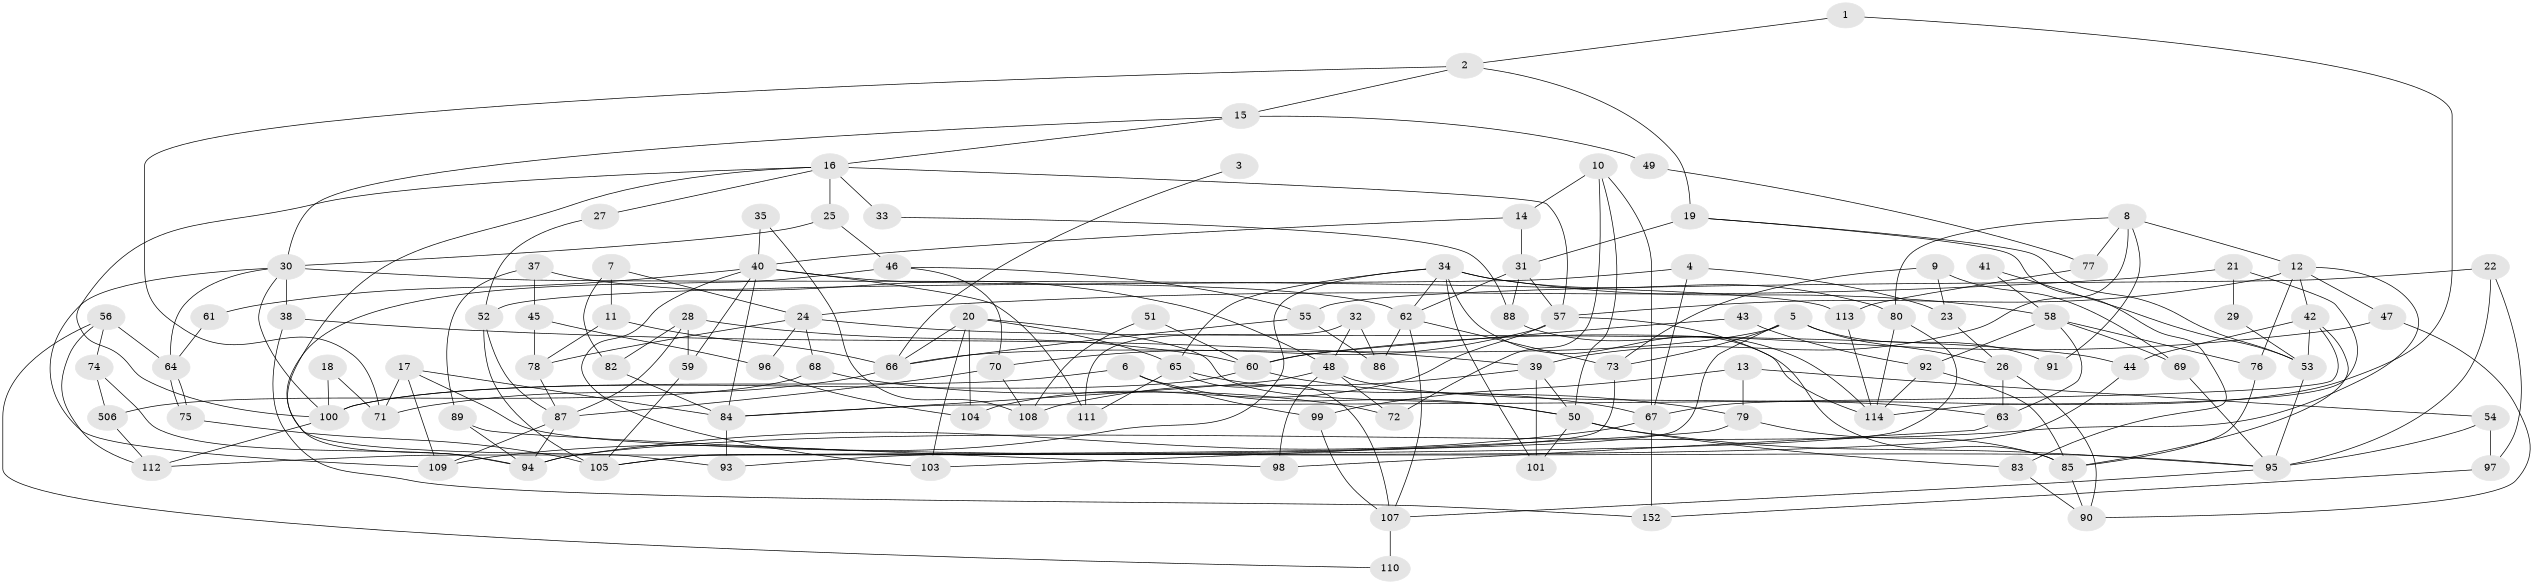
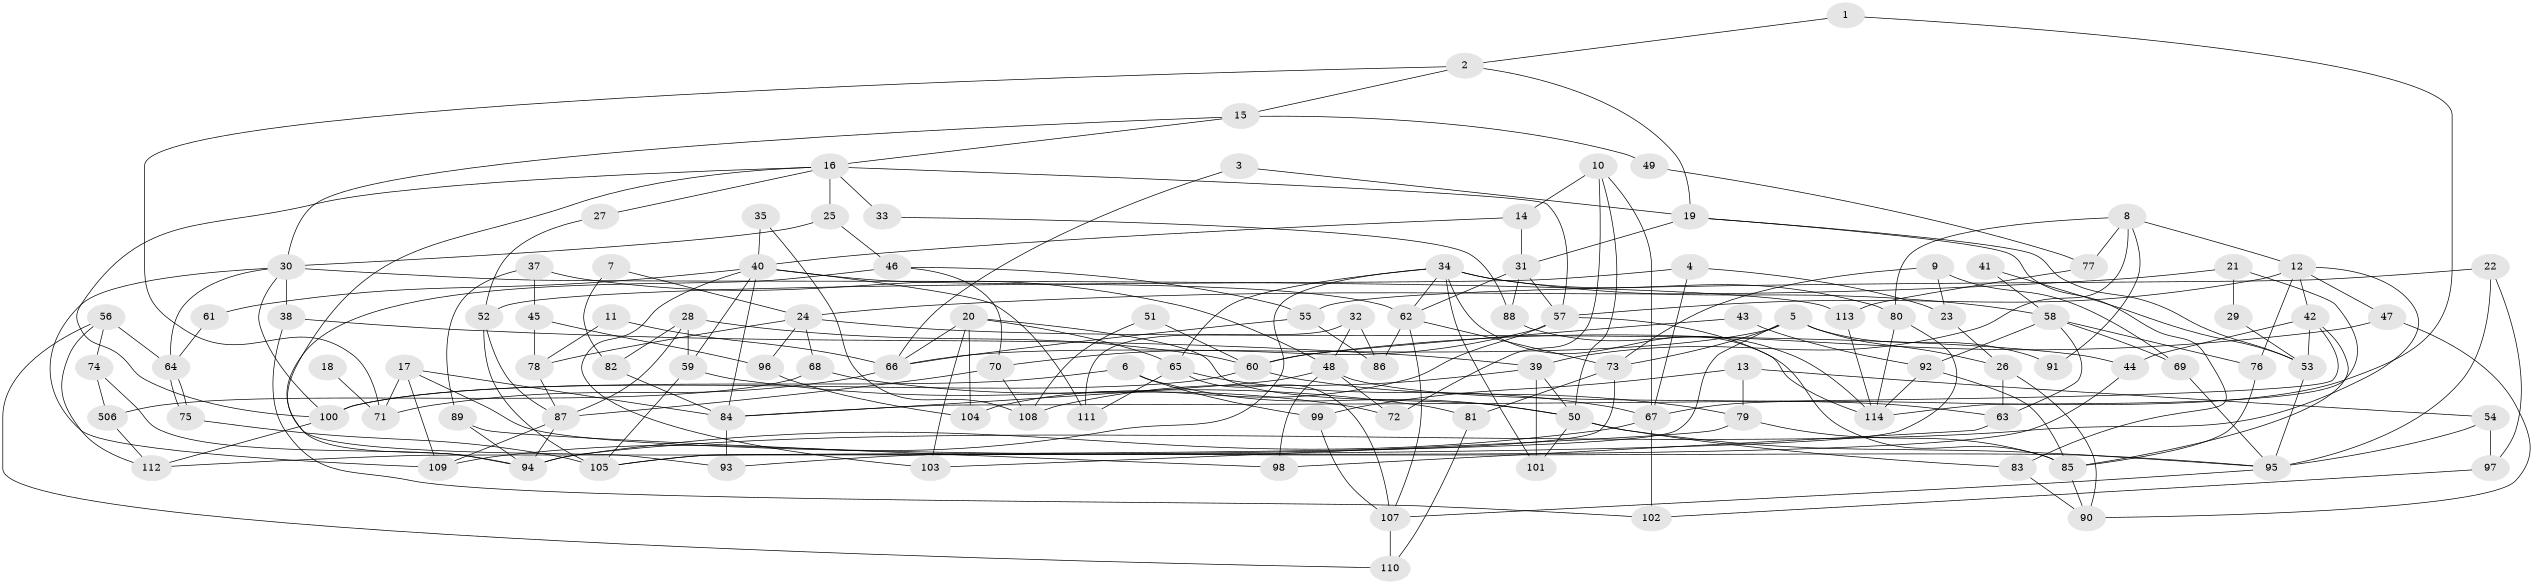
edge "3" -- "19": added
edge "7" -- "11": removed
edge "18" -- "100": removed
node "81": added
node "152": label "152" -> "102"
